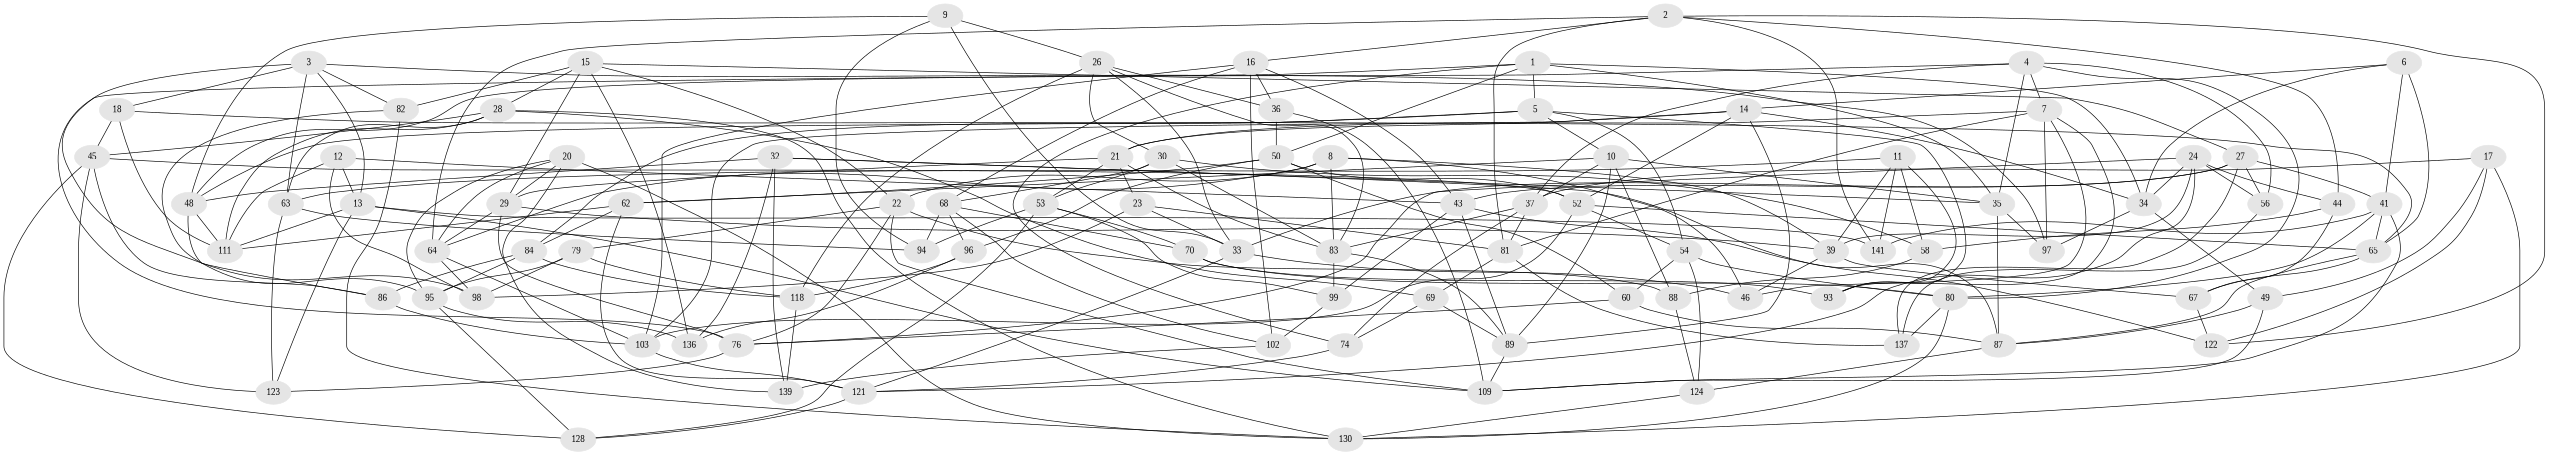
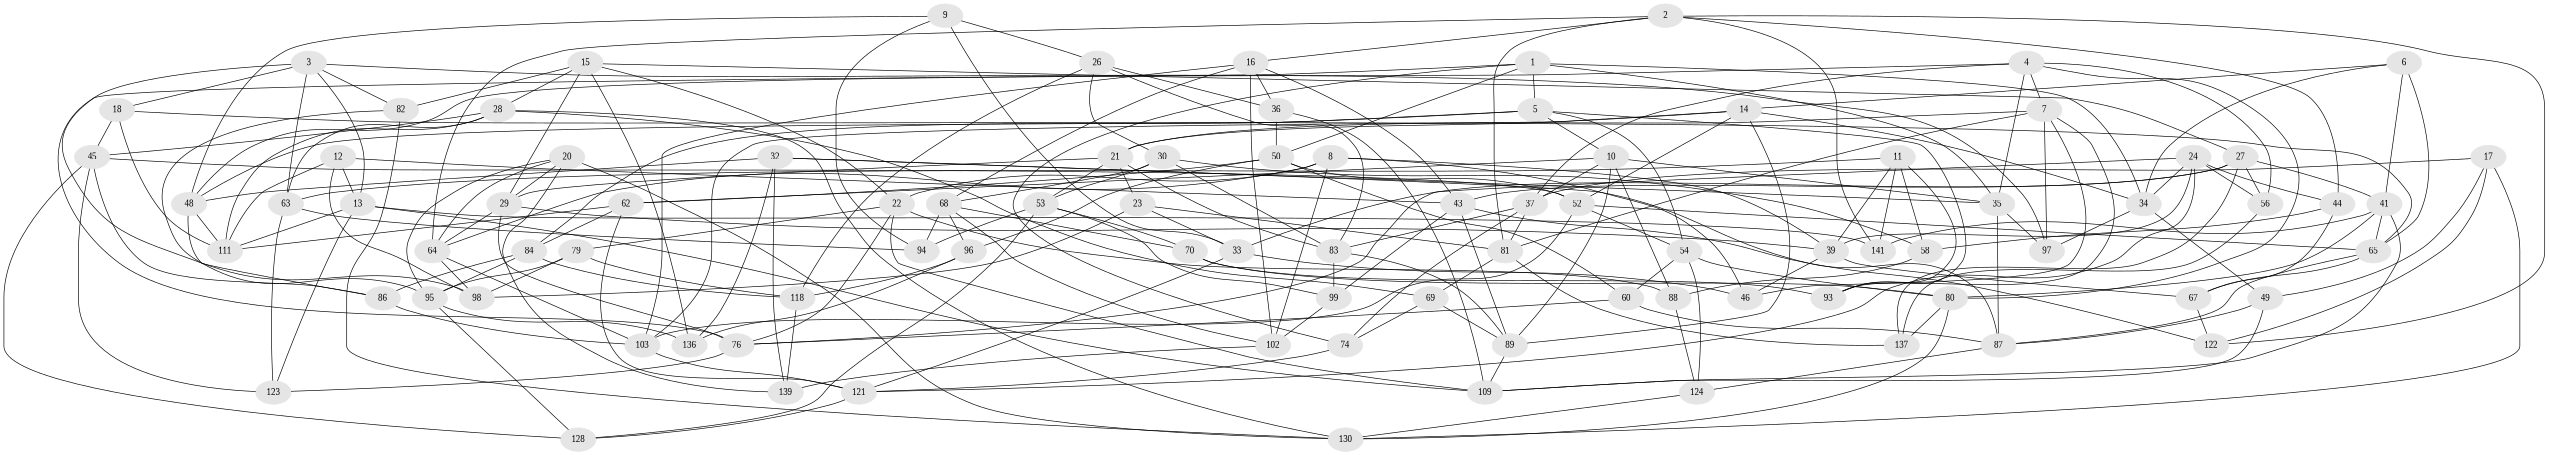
edge "26" -- "33": removed
edge "8" -- "83": now "8" -- "102"
